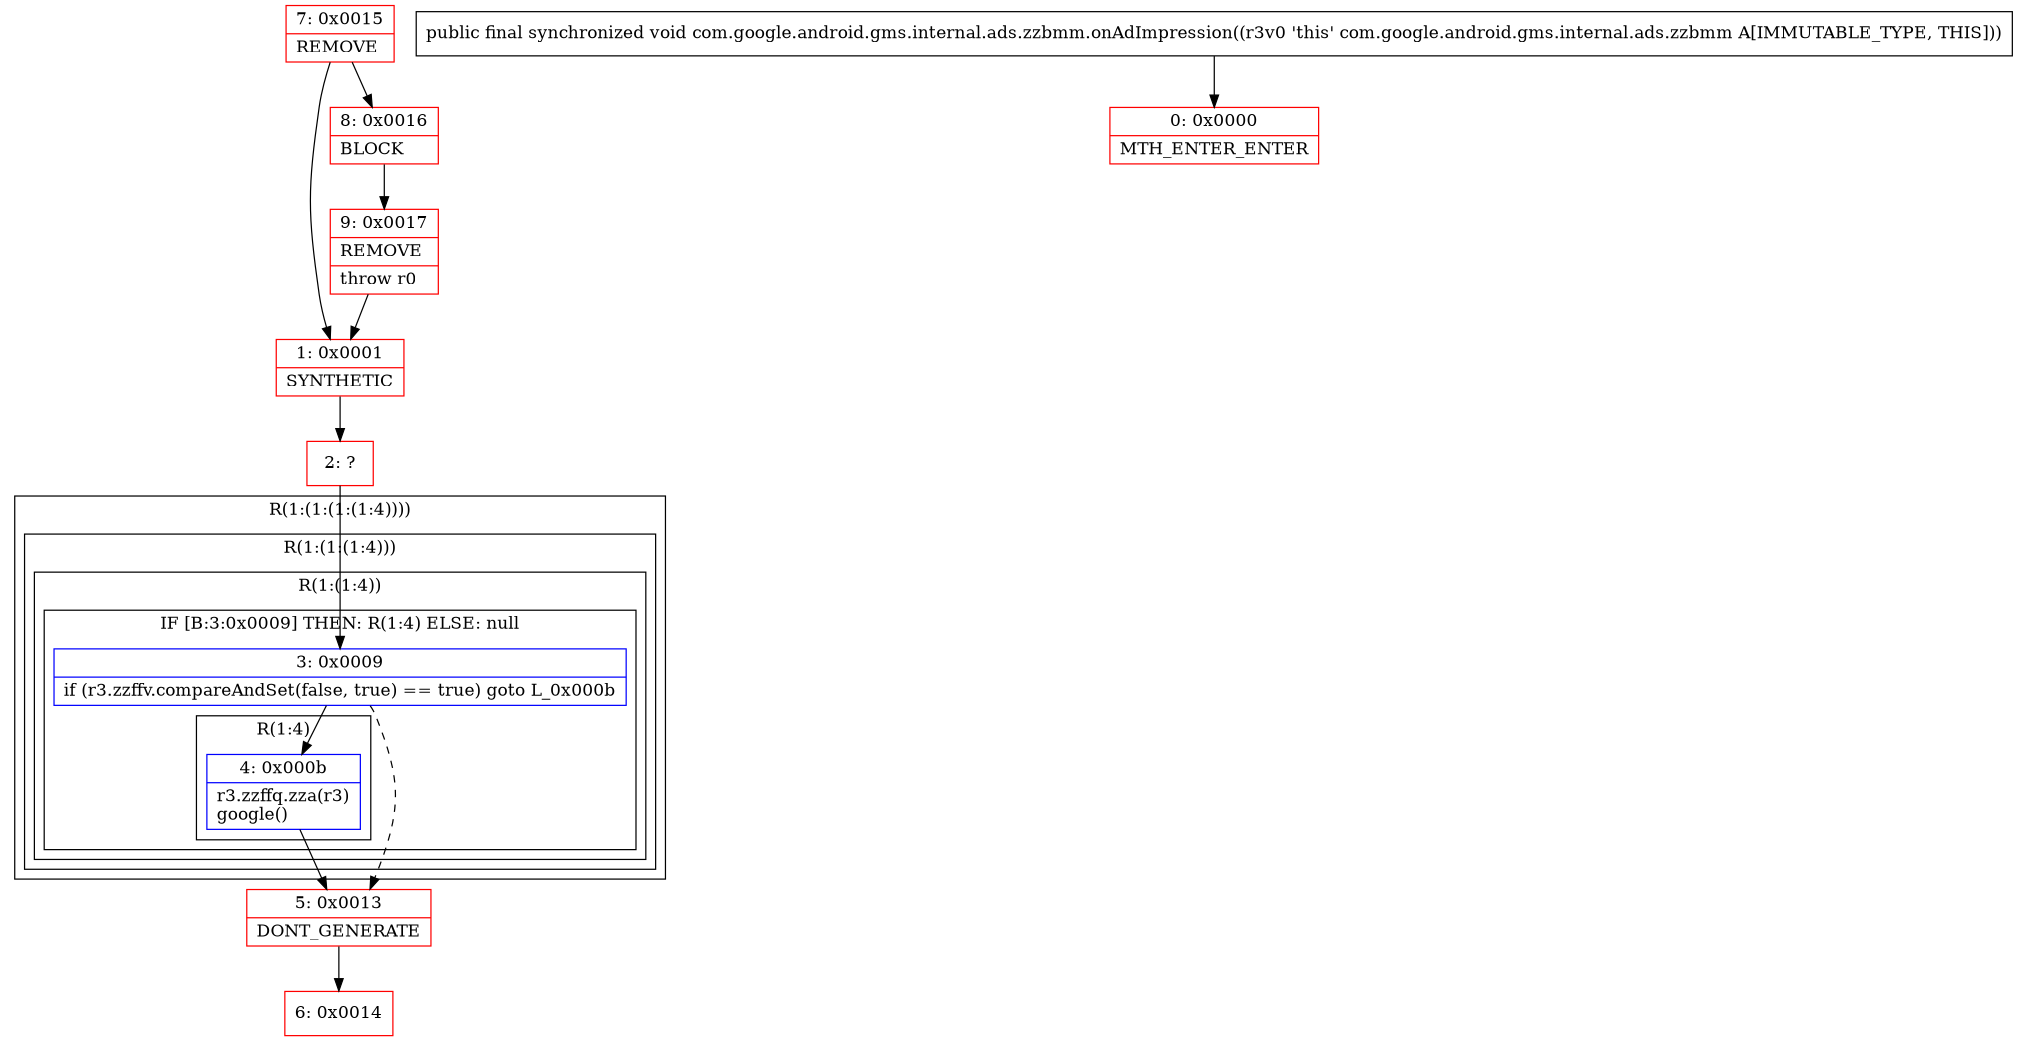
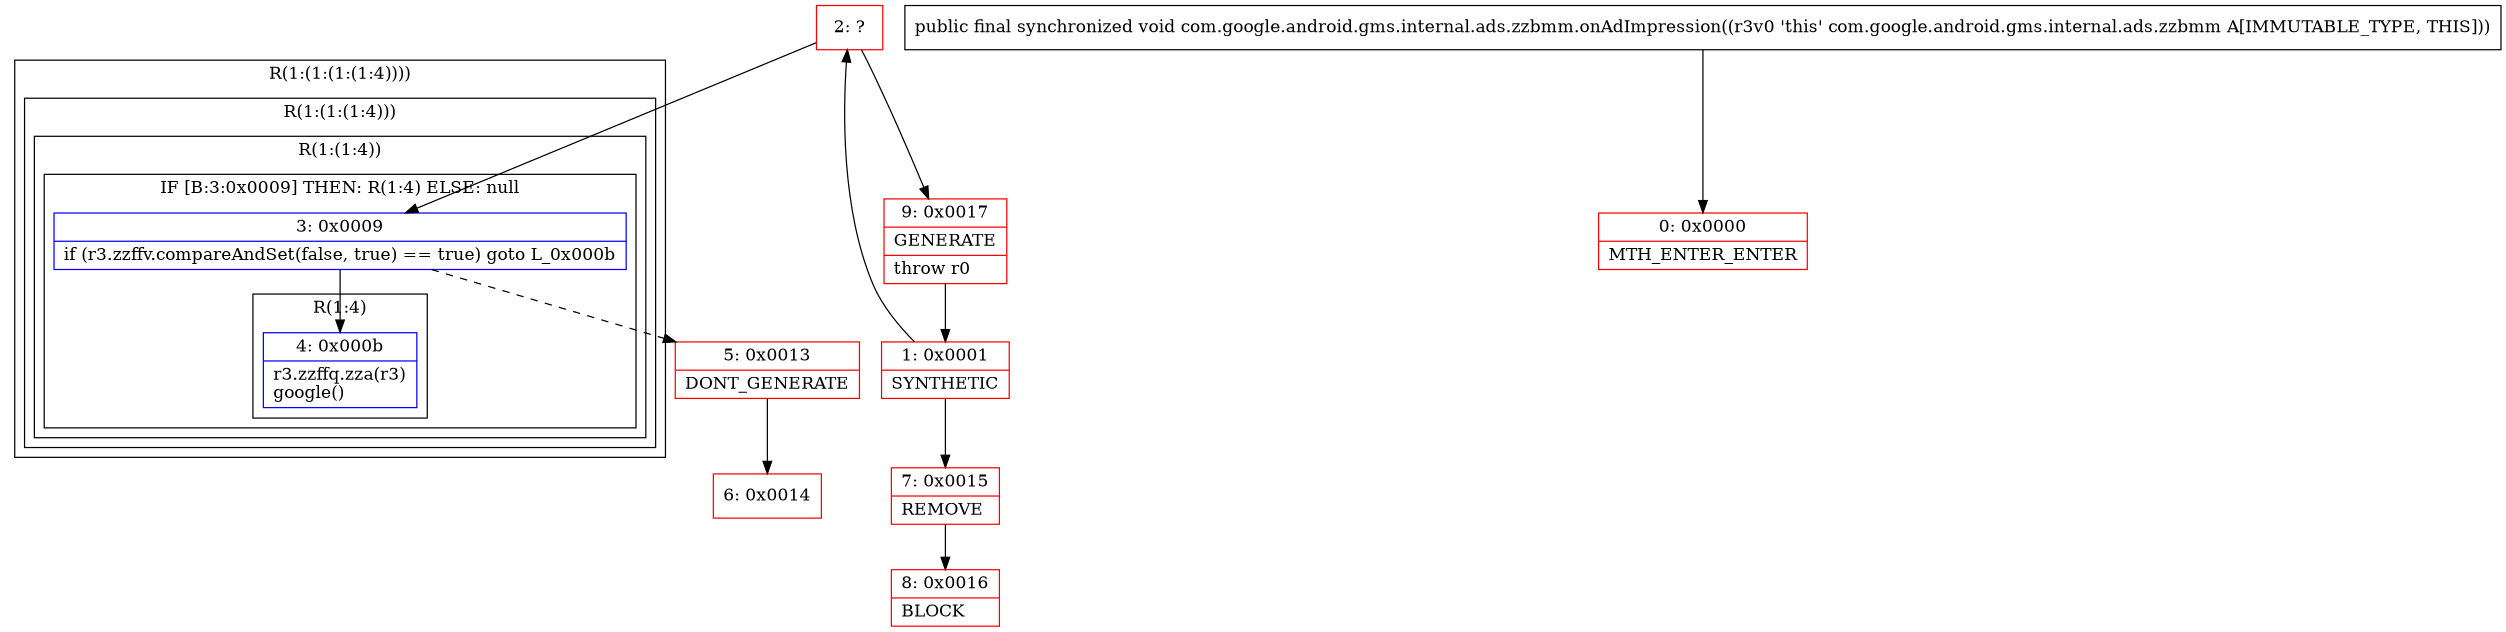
edge "8: 0x0016" -> "9: 0x0017": now "2: ?" -> "9: 0x0017"
edge "7: 0x0015" -> "1: 0x0001": reversed
node "9: 0x0017": text "REMOVE" -> "GENERATE"
edge "4: 0x000b" -> "5: 0x0013": removed
